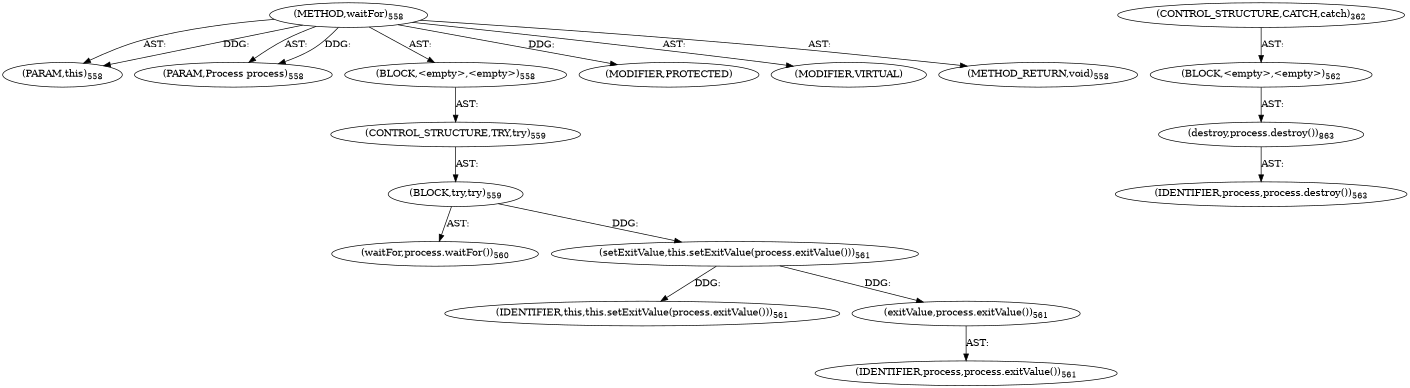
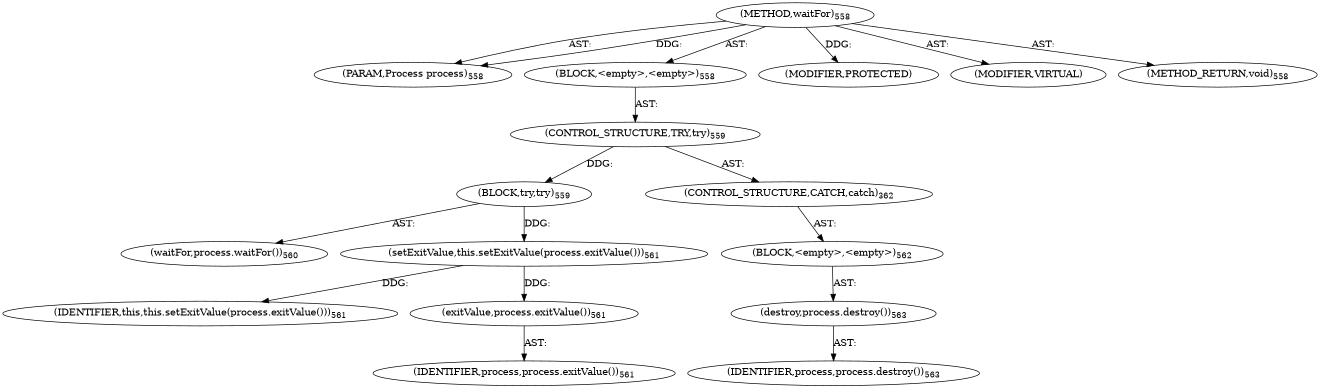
node "(PARAM,this)": removed
node "(destroy,process.destroy())": text "863" -> "563"
edge "(CONTROL_STRUCTURE,TRY,try)" -> "(CONTROL_STRUCTURE,CATCH,catch)": added, label "AST:"
edge "(CONTROL_STRUCTURE,TRY,try)" -> "(BLOCK,try,try)": label "AST: " -> "DDG: "
